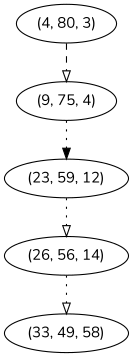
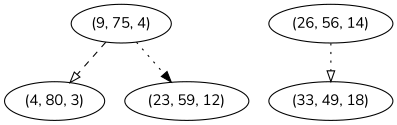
edge "(4, 80, 3)" -> "(9, 75, 4)": reversed
edge "(23, 59, 12)" -> "(26, 56, 14)": removed
node "(33, 49, 58)": label "(33, 49, 58)" -> "(33, 49, 18)"
